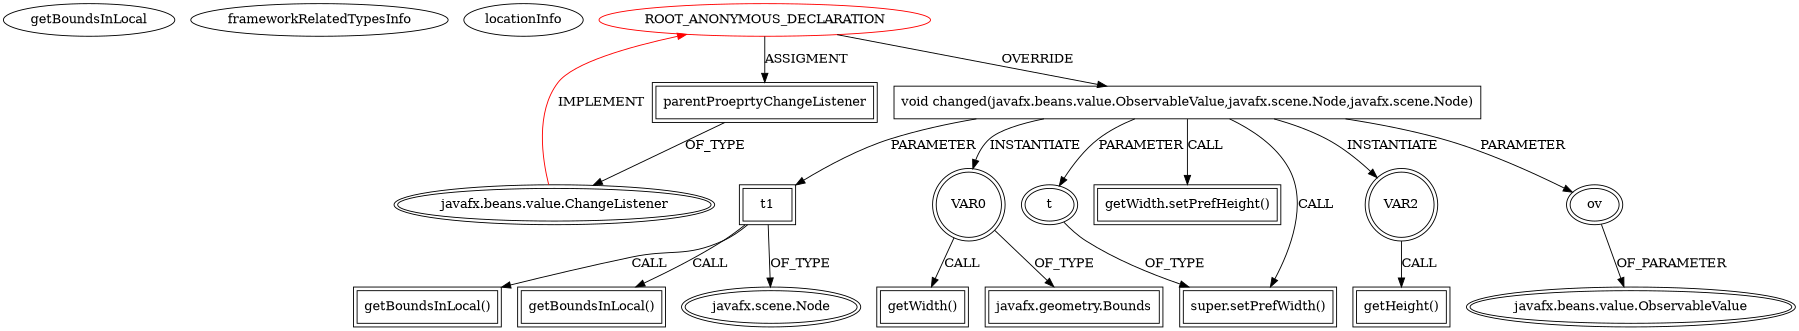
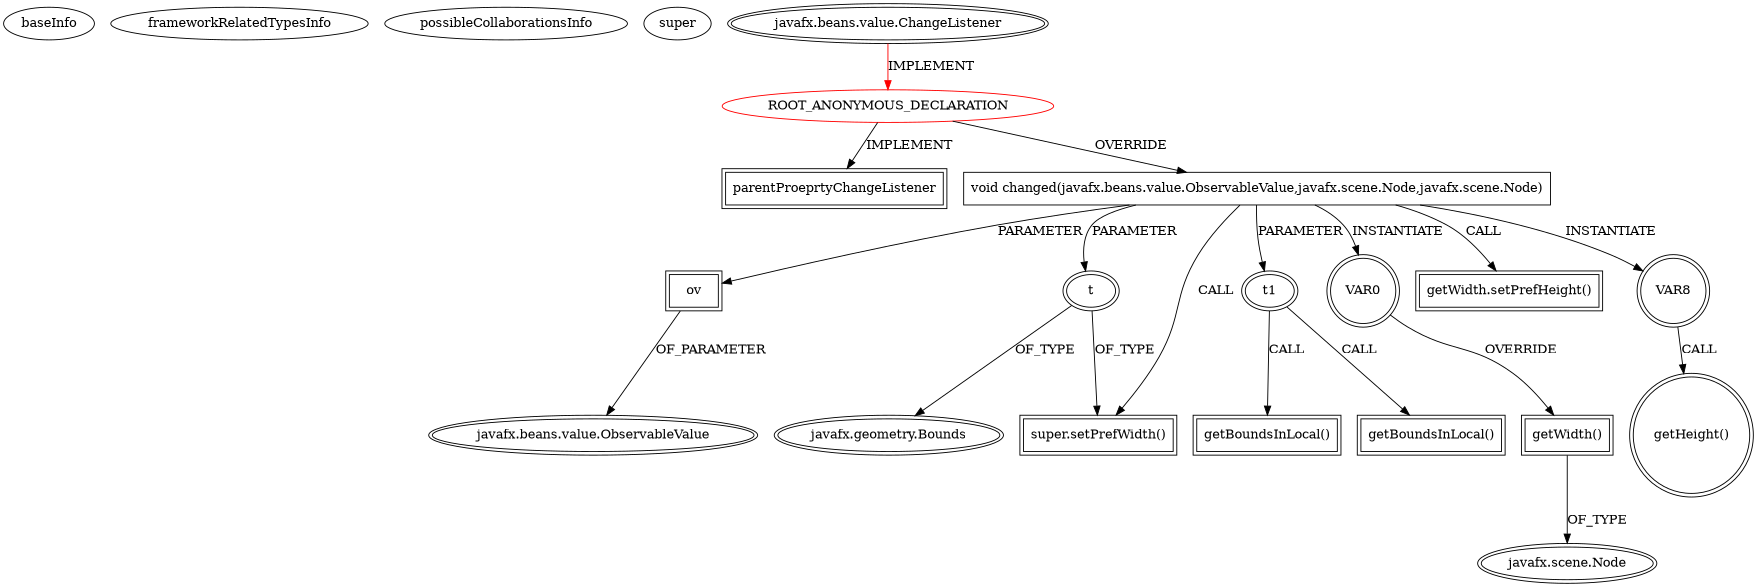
node "getBoundsInLocal": label "getBoundsInLocal" -> "baseInfo"
node "locationInfo": label "locationInfo" -> "super"
node "possibleCollaborationsInfo": added
edge "ROOT_ANONYMOUS_DECLARATION" -> "parentProeprtyChangeListener": label "ASSIGMENT" -> "IMPLEMENT"
edge "parentProeprtyChangeListener" -> "javafx.beans.value.ChangeListener": removed, label "OF_TYPE"
node "t1": shape box -> ellipse
node "VAR2": label "VAR2" -> "VAR8"
node "ov": shape ellipse -> box
edge "t1" -> "javafx.scene.Node": now "getWidth()" -> "javafx.scene.Node"
edge "VAR0" -> "javafx.geometry.Bounds": now "t" -> "javafx.geometry.Bounds"
edge "VAR0" -> "getWidth()": label "CALL" -> "OVERRIDE"
node "javafx.geometry.Bounds": shape box -> ellipse
node "getHeight()": shape box -> circle
